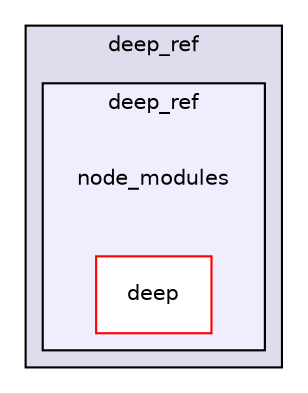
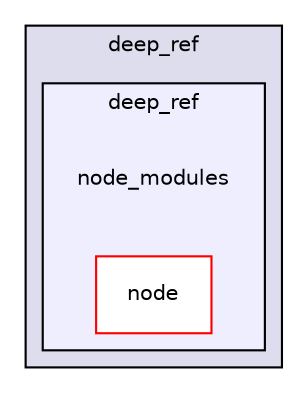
node "deep": label "deep" -> "node"
